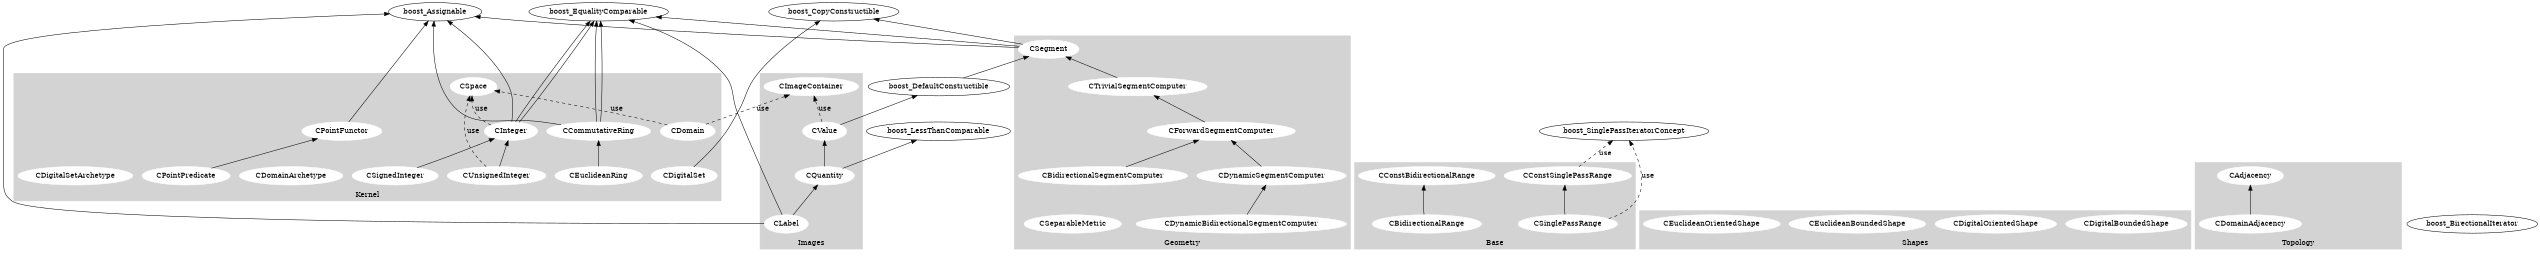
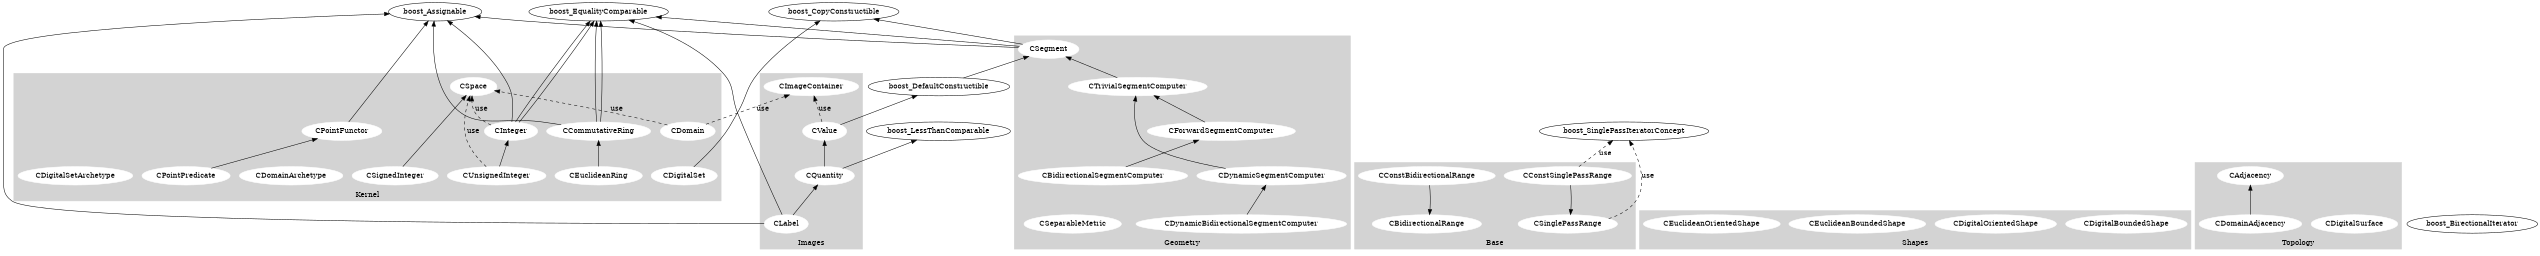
edge "CSignedInteger" -> "CInteger": now "CSignedInteger" -> "CSpace"
edge "CDynamicSegmentComputer" -> "CForwardSegmentComputer": now "CDynamicSegmentComputer" -> "CTrivialSegmentComputer"
edge "CBidirectionalRange" -> "CConstBidirectionalRange": reversed
edge "CSinglePassRange" -> "CConstSinglePassRange": reversed
node "CDigitalSurface": added
